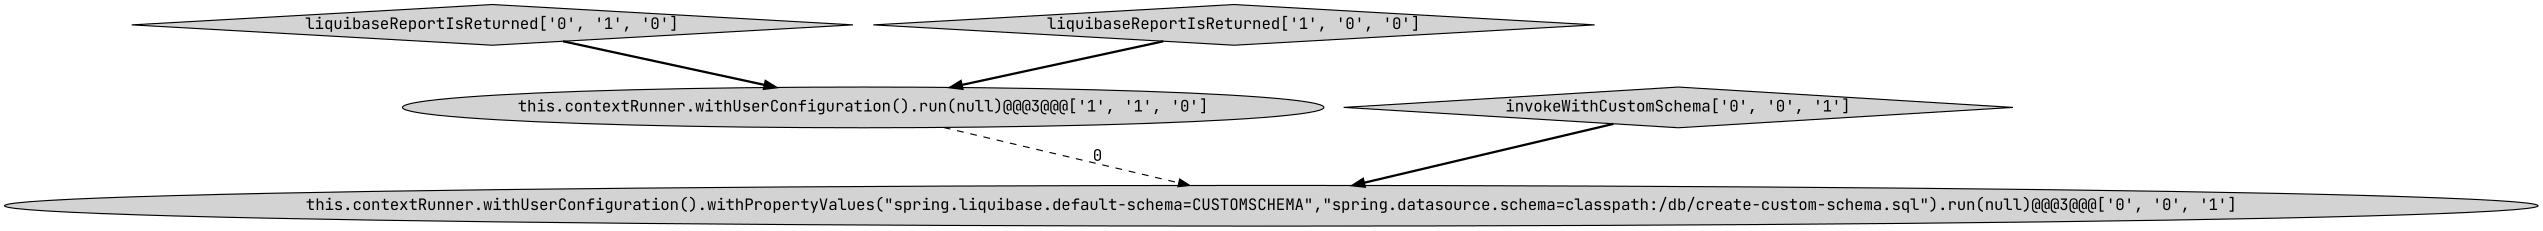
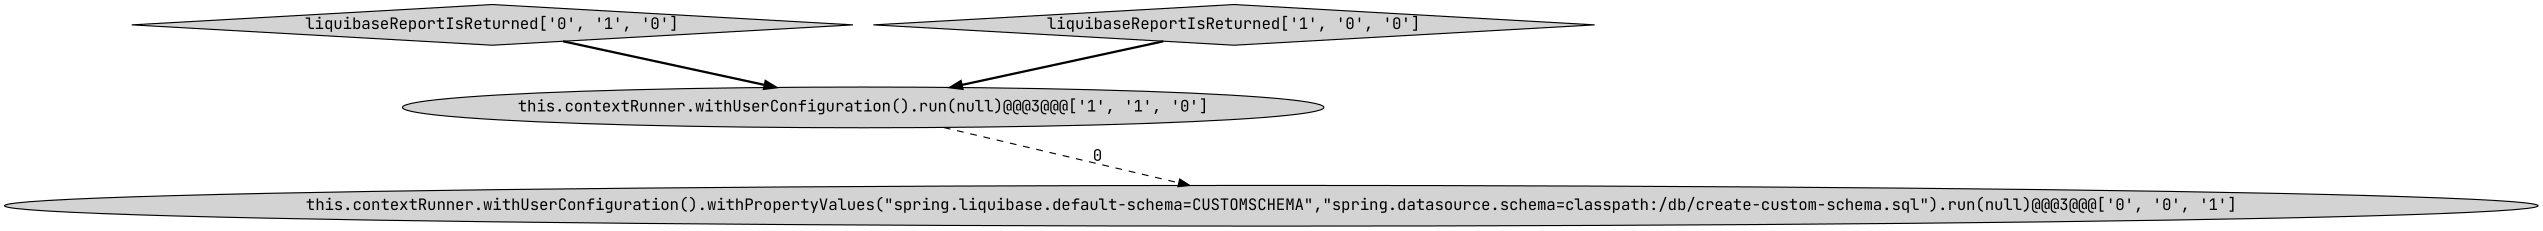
node "invokeWithCustomSchema['0', '0', '1']": removed
